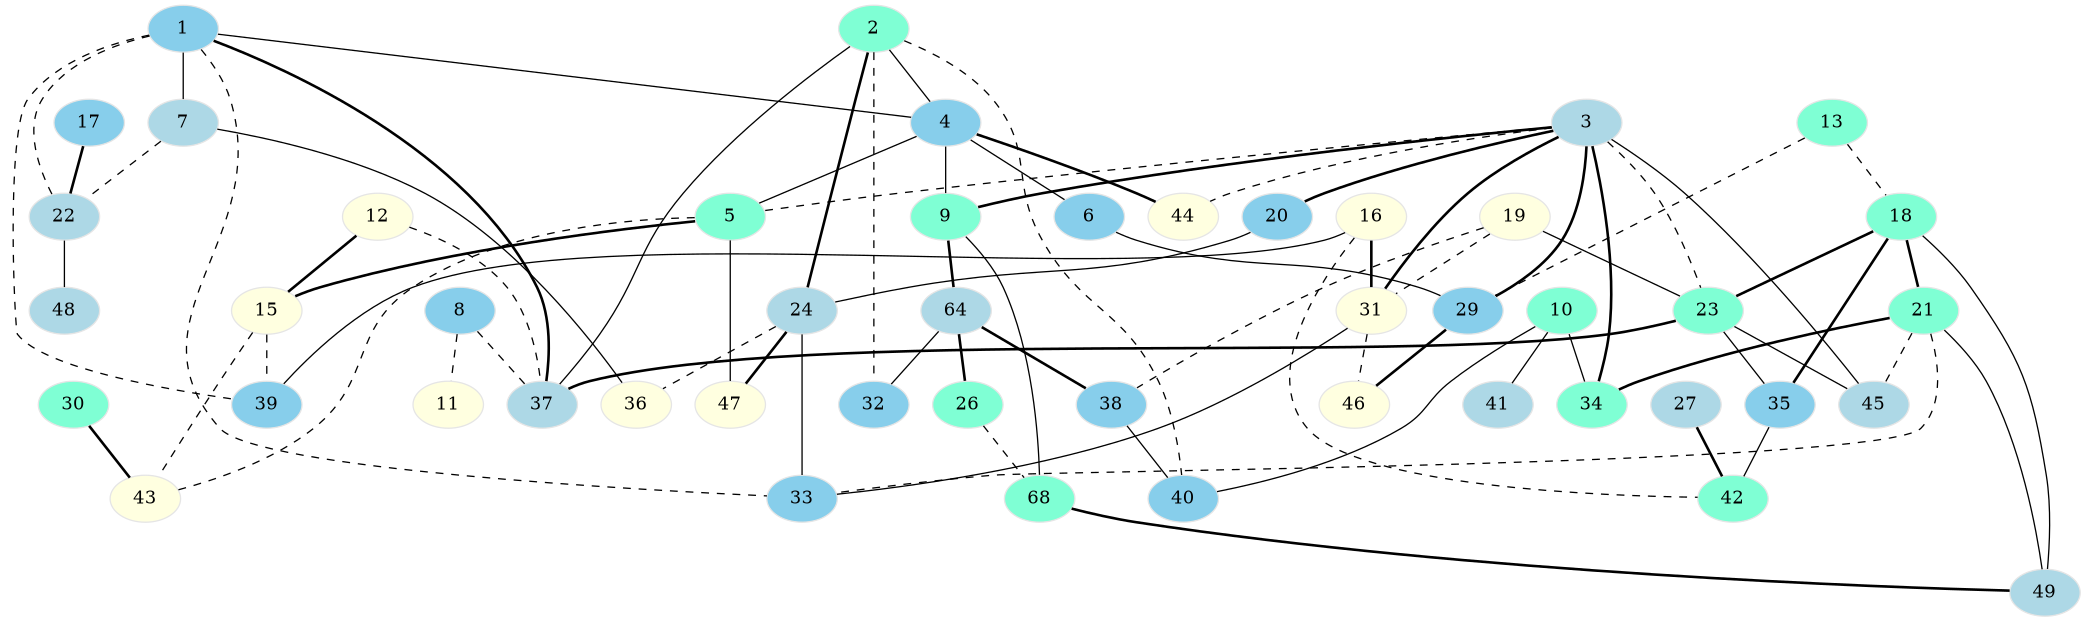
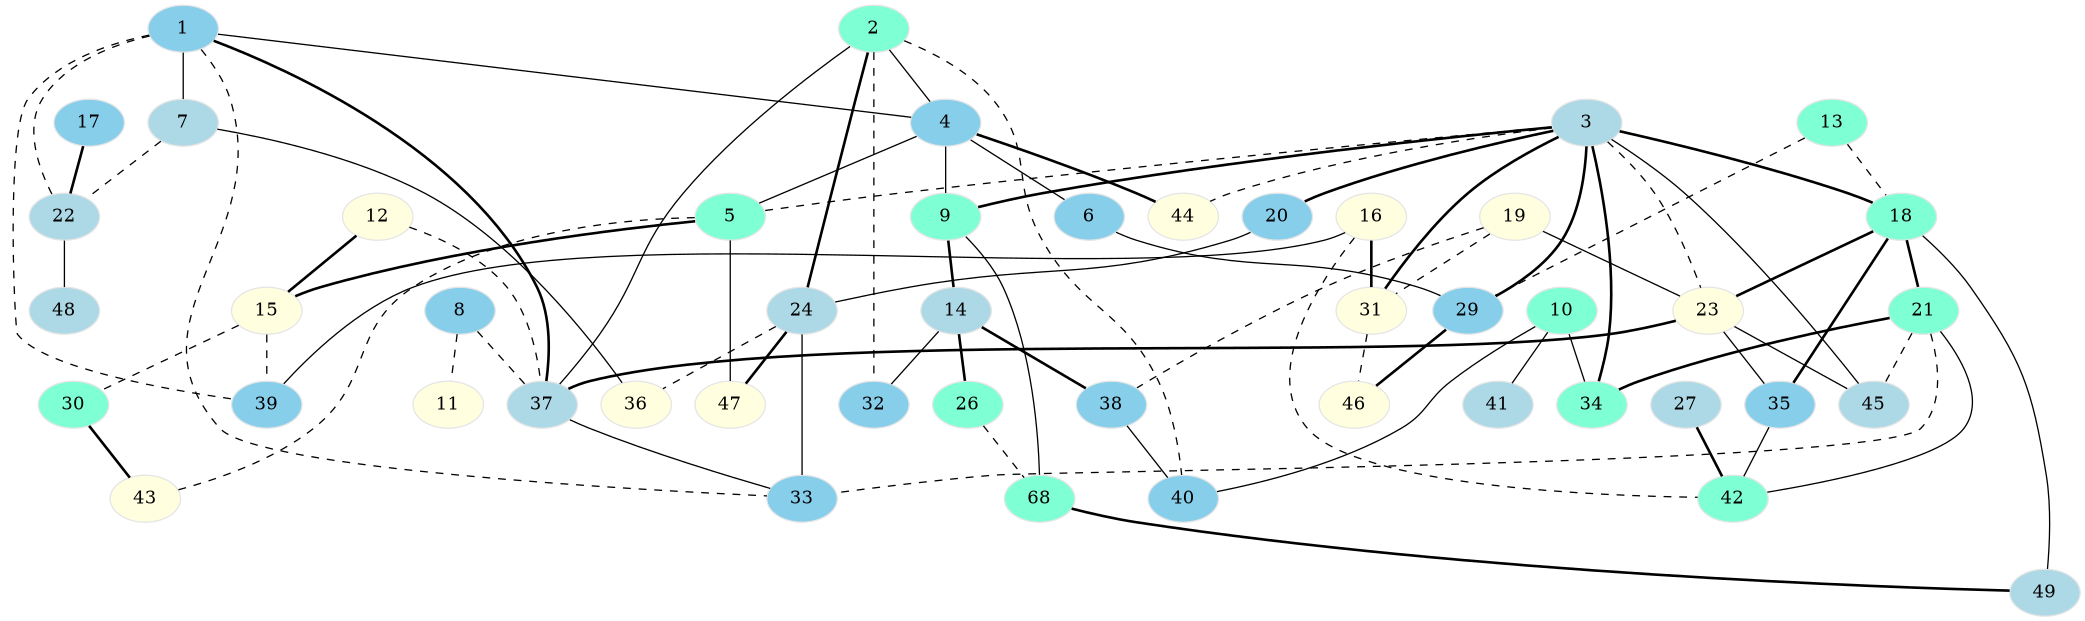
edge "3" -- "18": added
node "64": label "64" -> "14"
node "23": fillcolor aquamarine -> lightyellow
edge "15" -- "43": now "15" -- "30"
edge "21" -- "49": now "21" -- "42"
edge "31" -- "33": now "37" -- "33"
